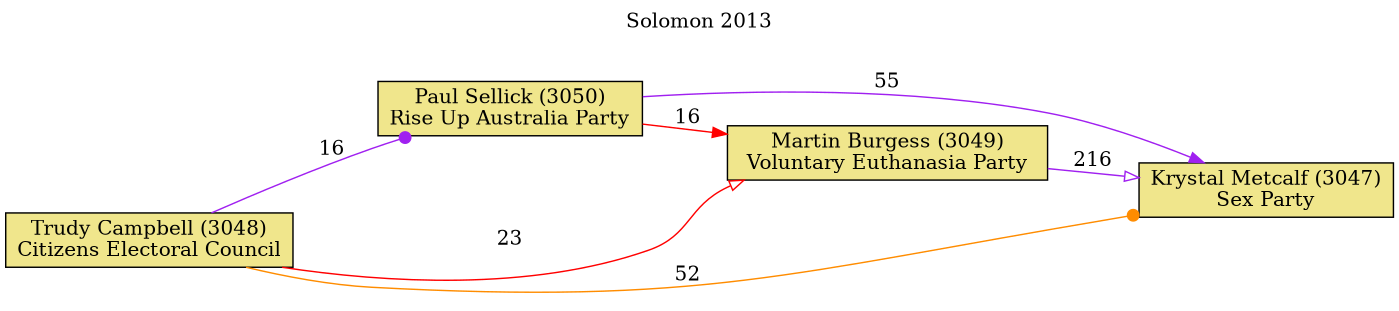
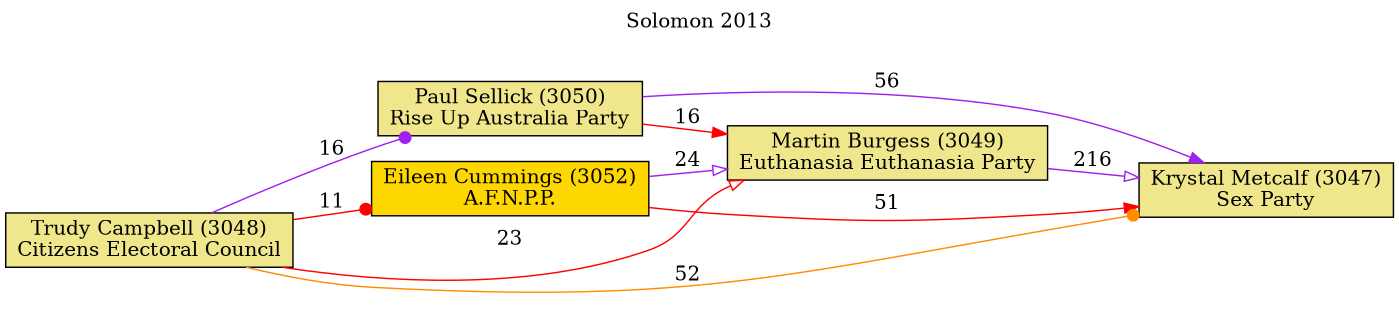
edge "Paul Sellick (3050) Rise Up Australia Party" -> "Krystal Metcalf (3047) Sex Party": label "55" -> "56"
node "Martin Burgess (3049) Voluntary Euthanasia Party": label "Martin Burgess (3049) Voluntary Euthanasia Party" -> "Martin Burgess (3049) Euthanasia Euthanasia Party"
node "Eileen Cummings (3052) A.F.N.P.P.": added
